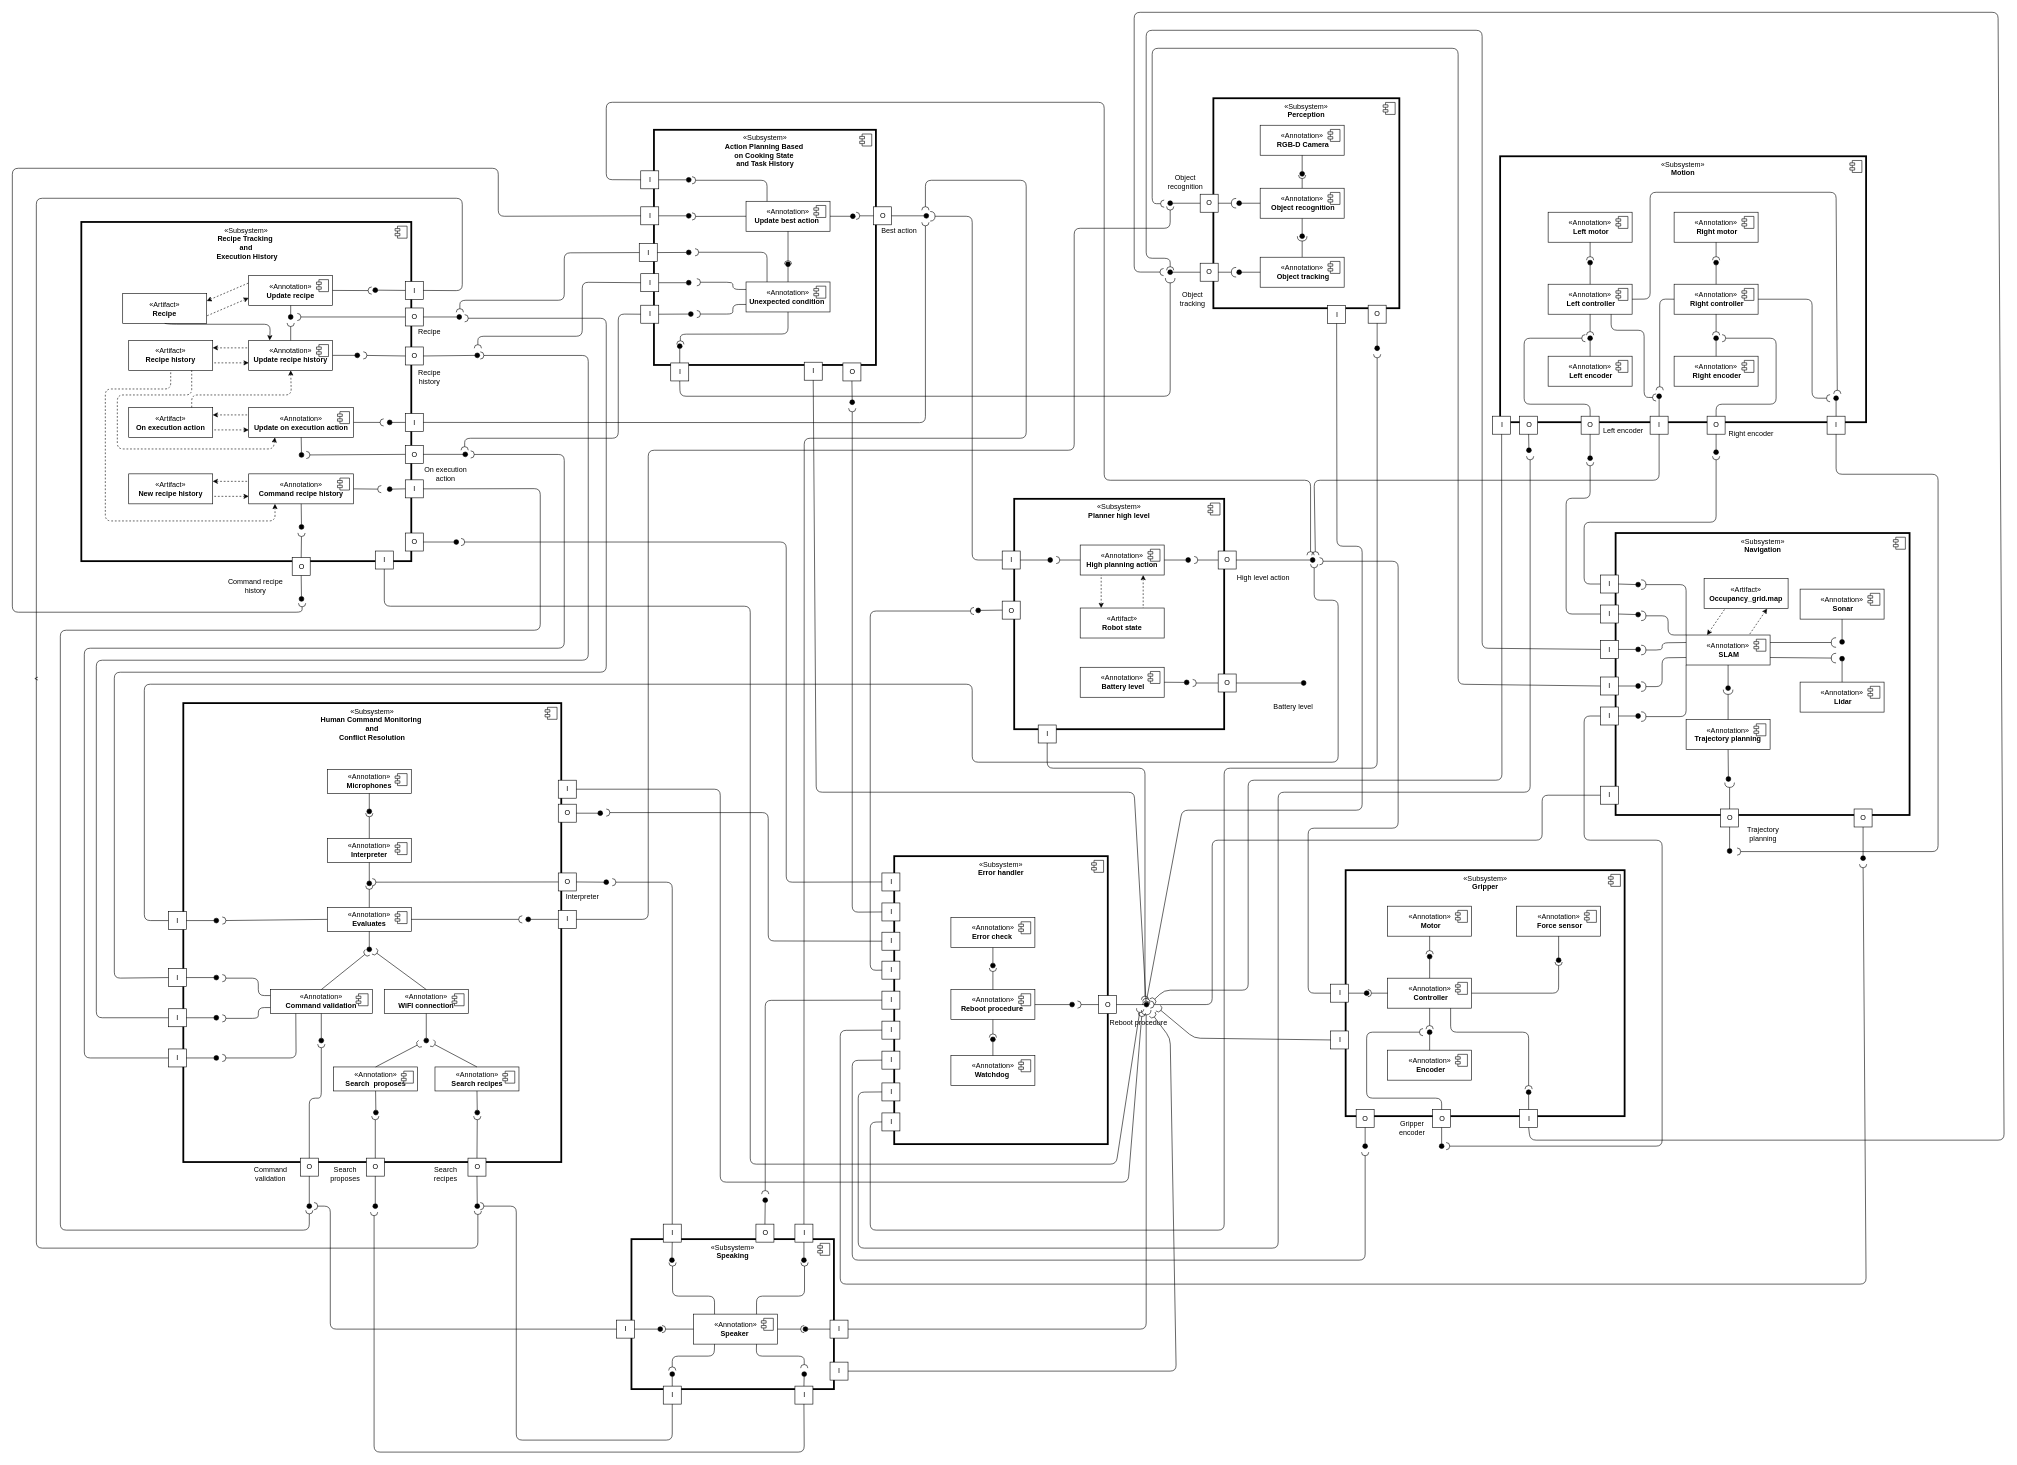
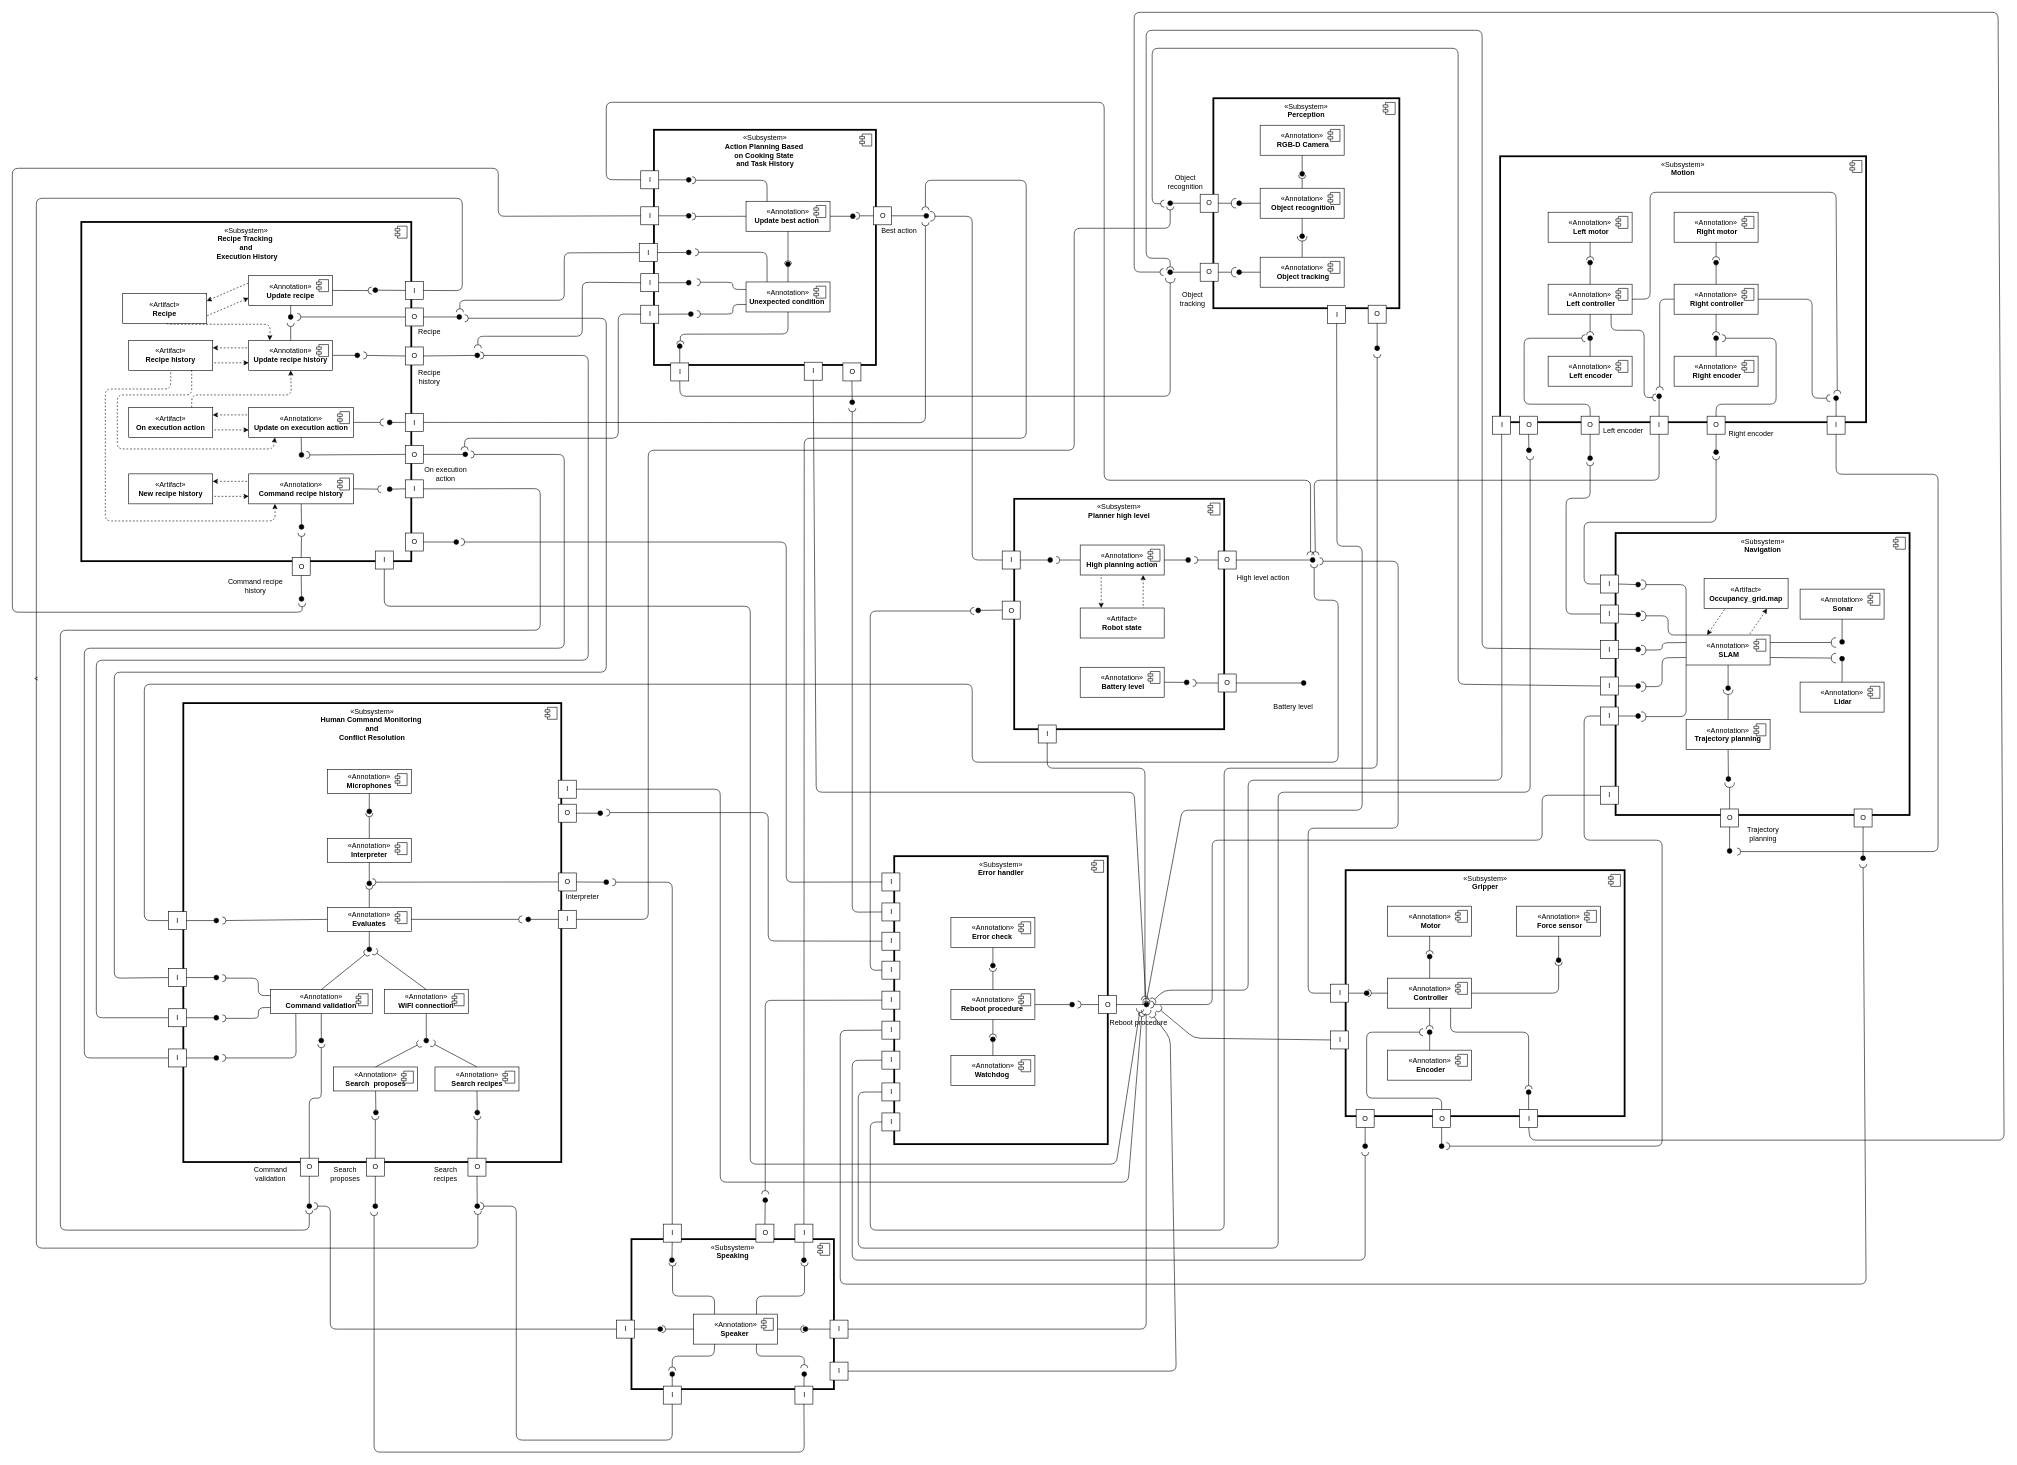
edge "«Artifact» Recipe" -> "«Annotation» Update recipe history": style solid -> dashed
node "Gripper encoder": removed
